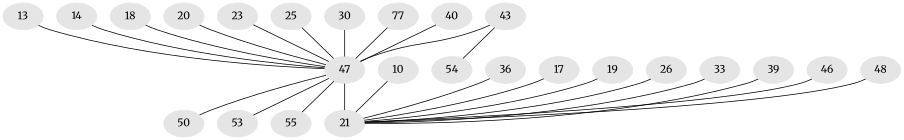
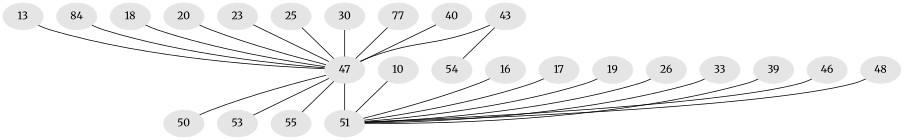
node "14": label "14" -> "84"
node "36": label "36" -> "16"
node "21": label "21" -> "51"
